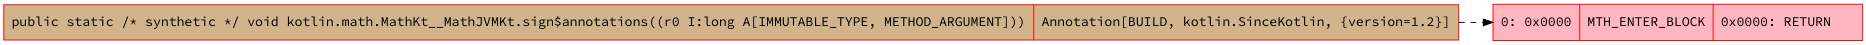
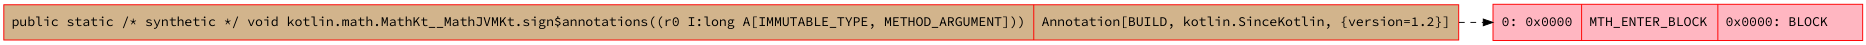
node "0: 0x0000": text "0x0000: RETURN" -> "0x0000: BLOCK"
